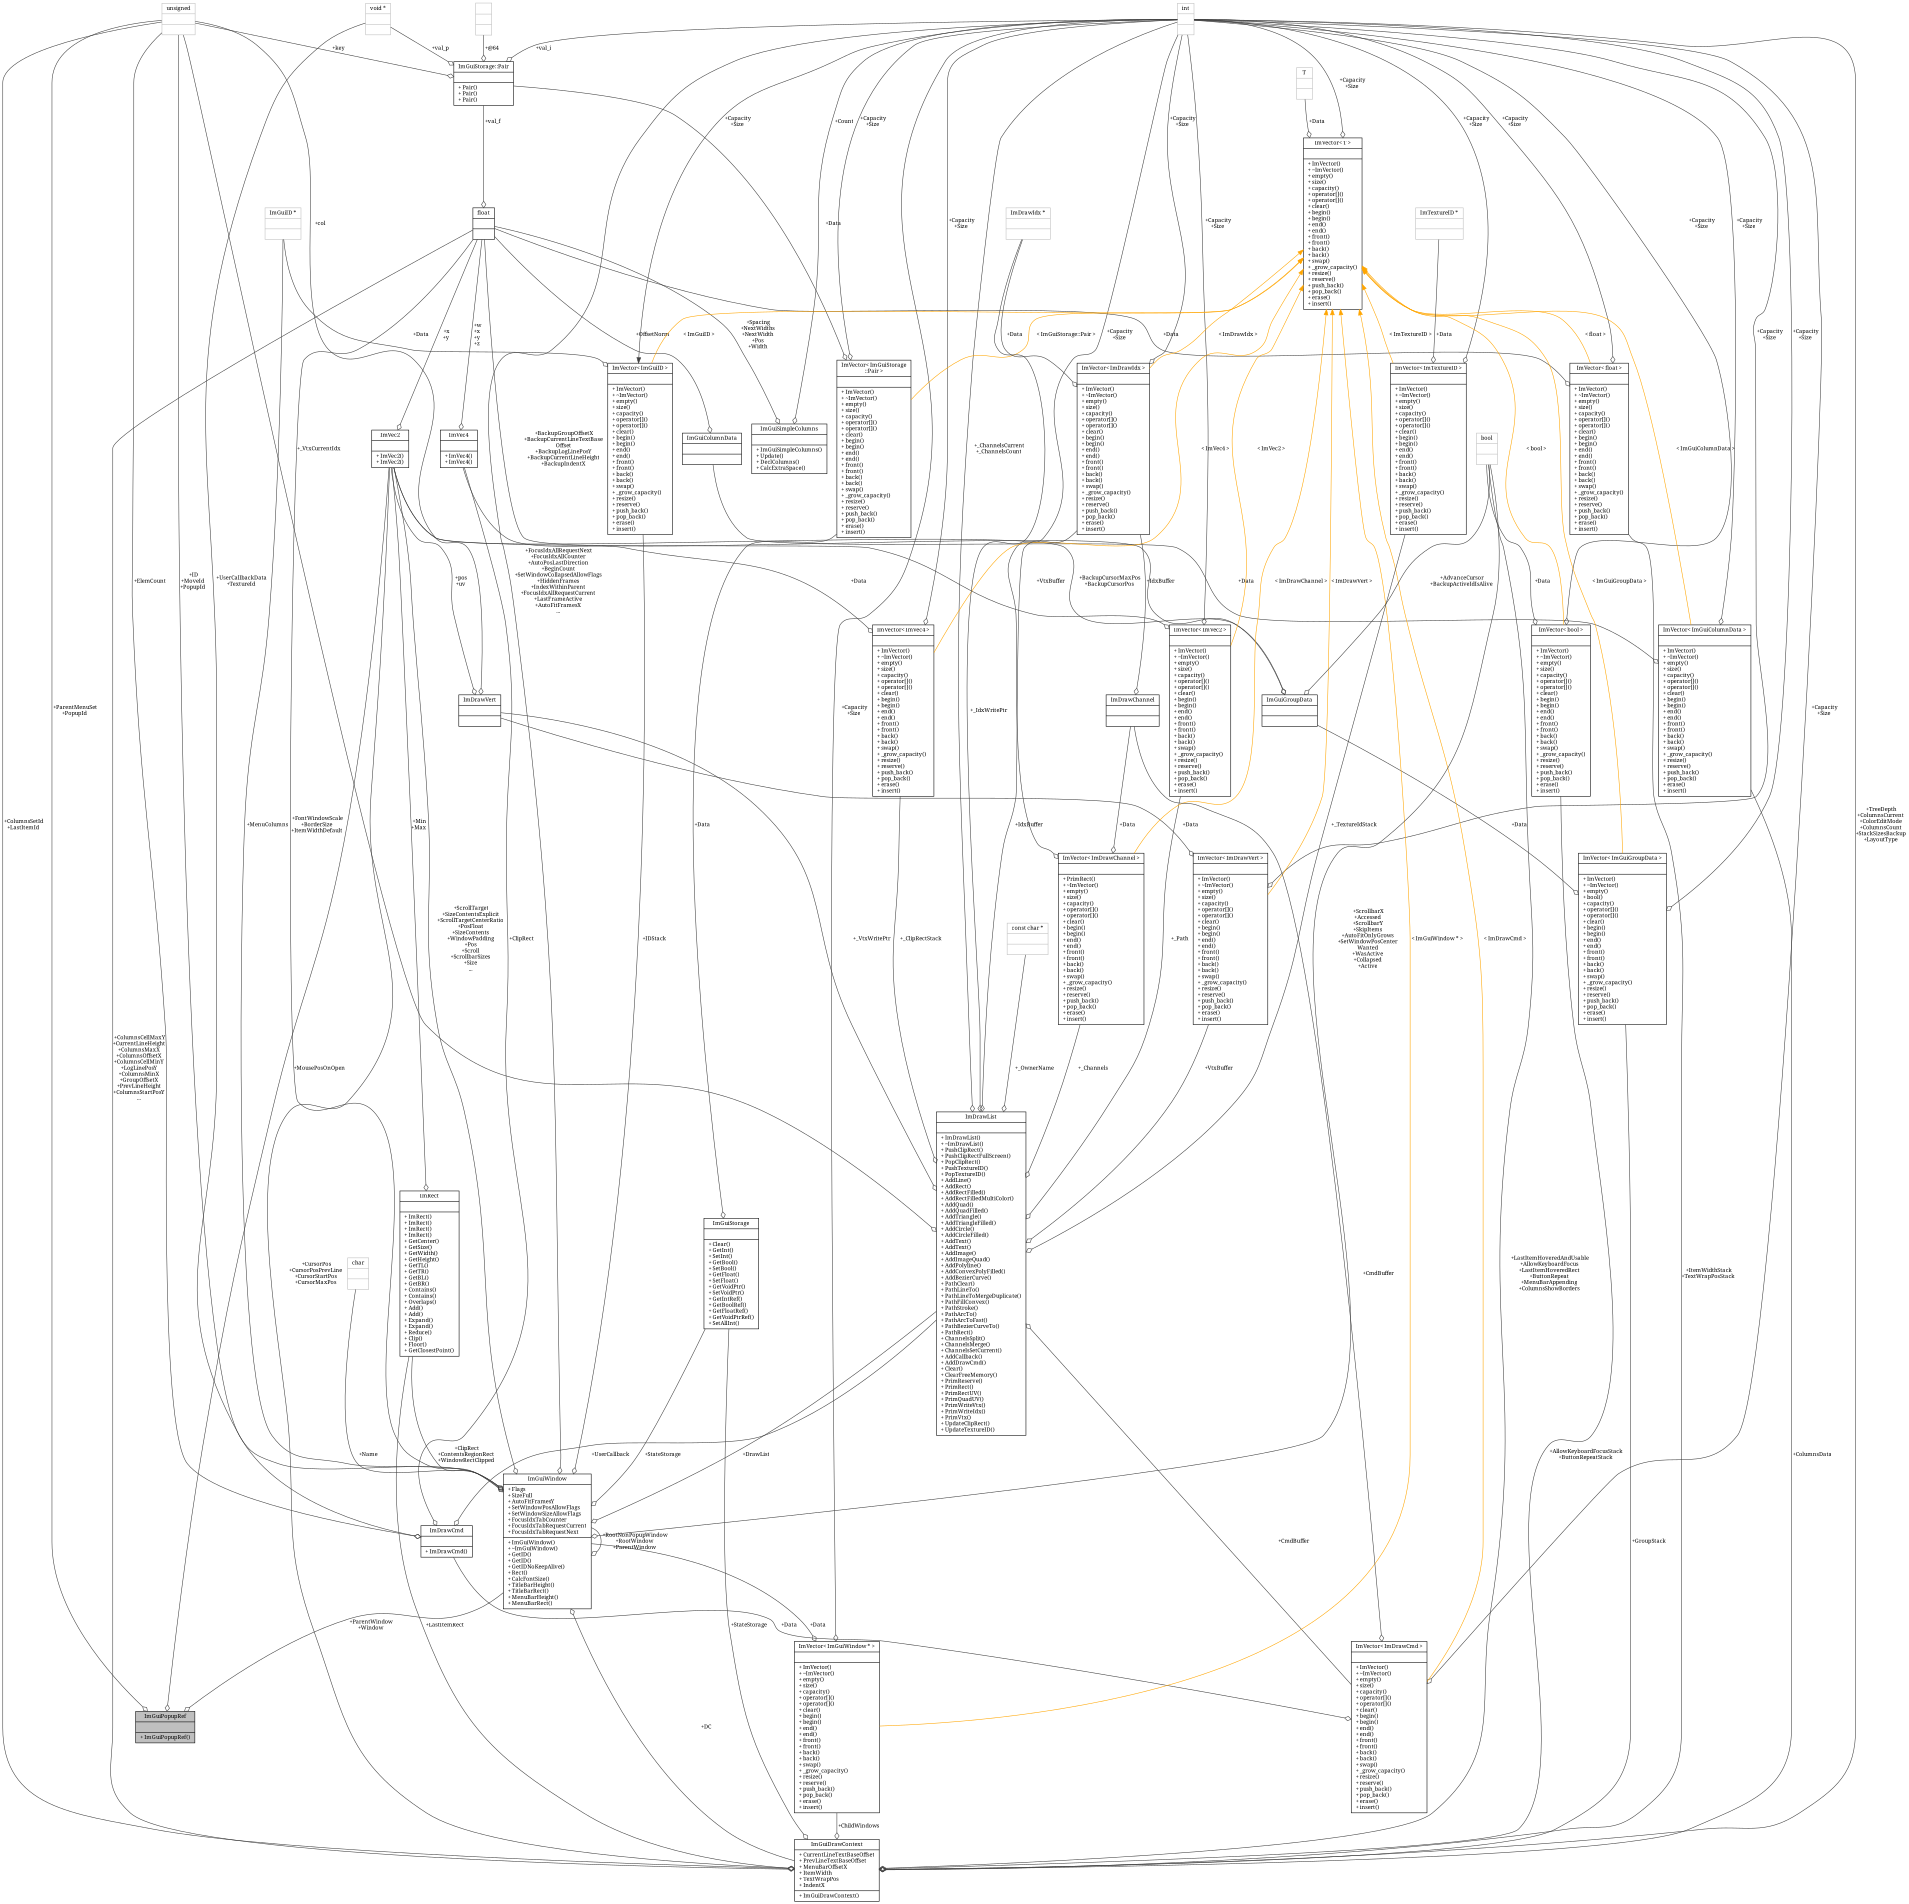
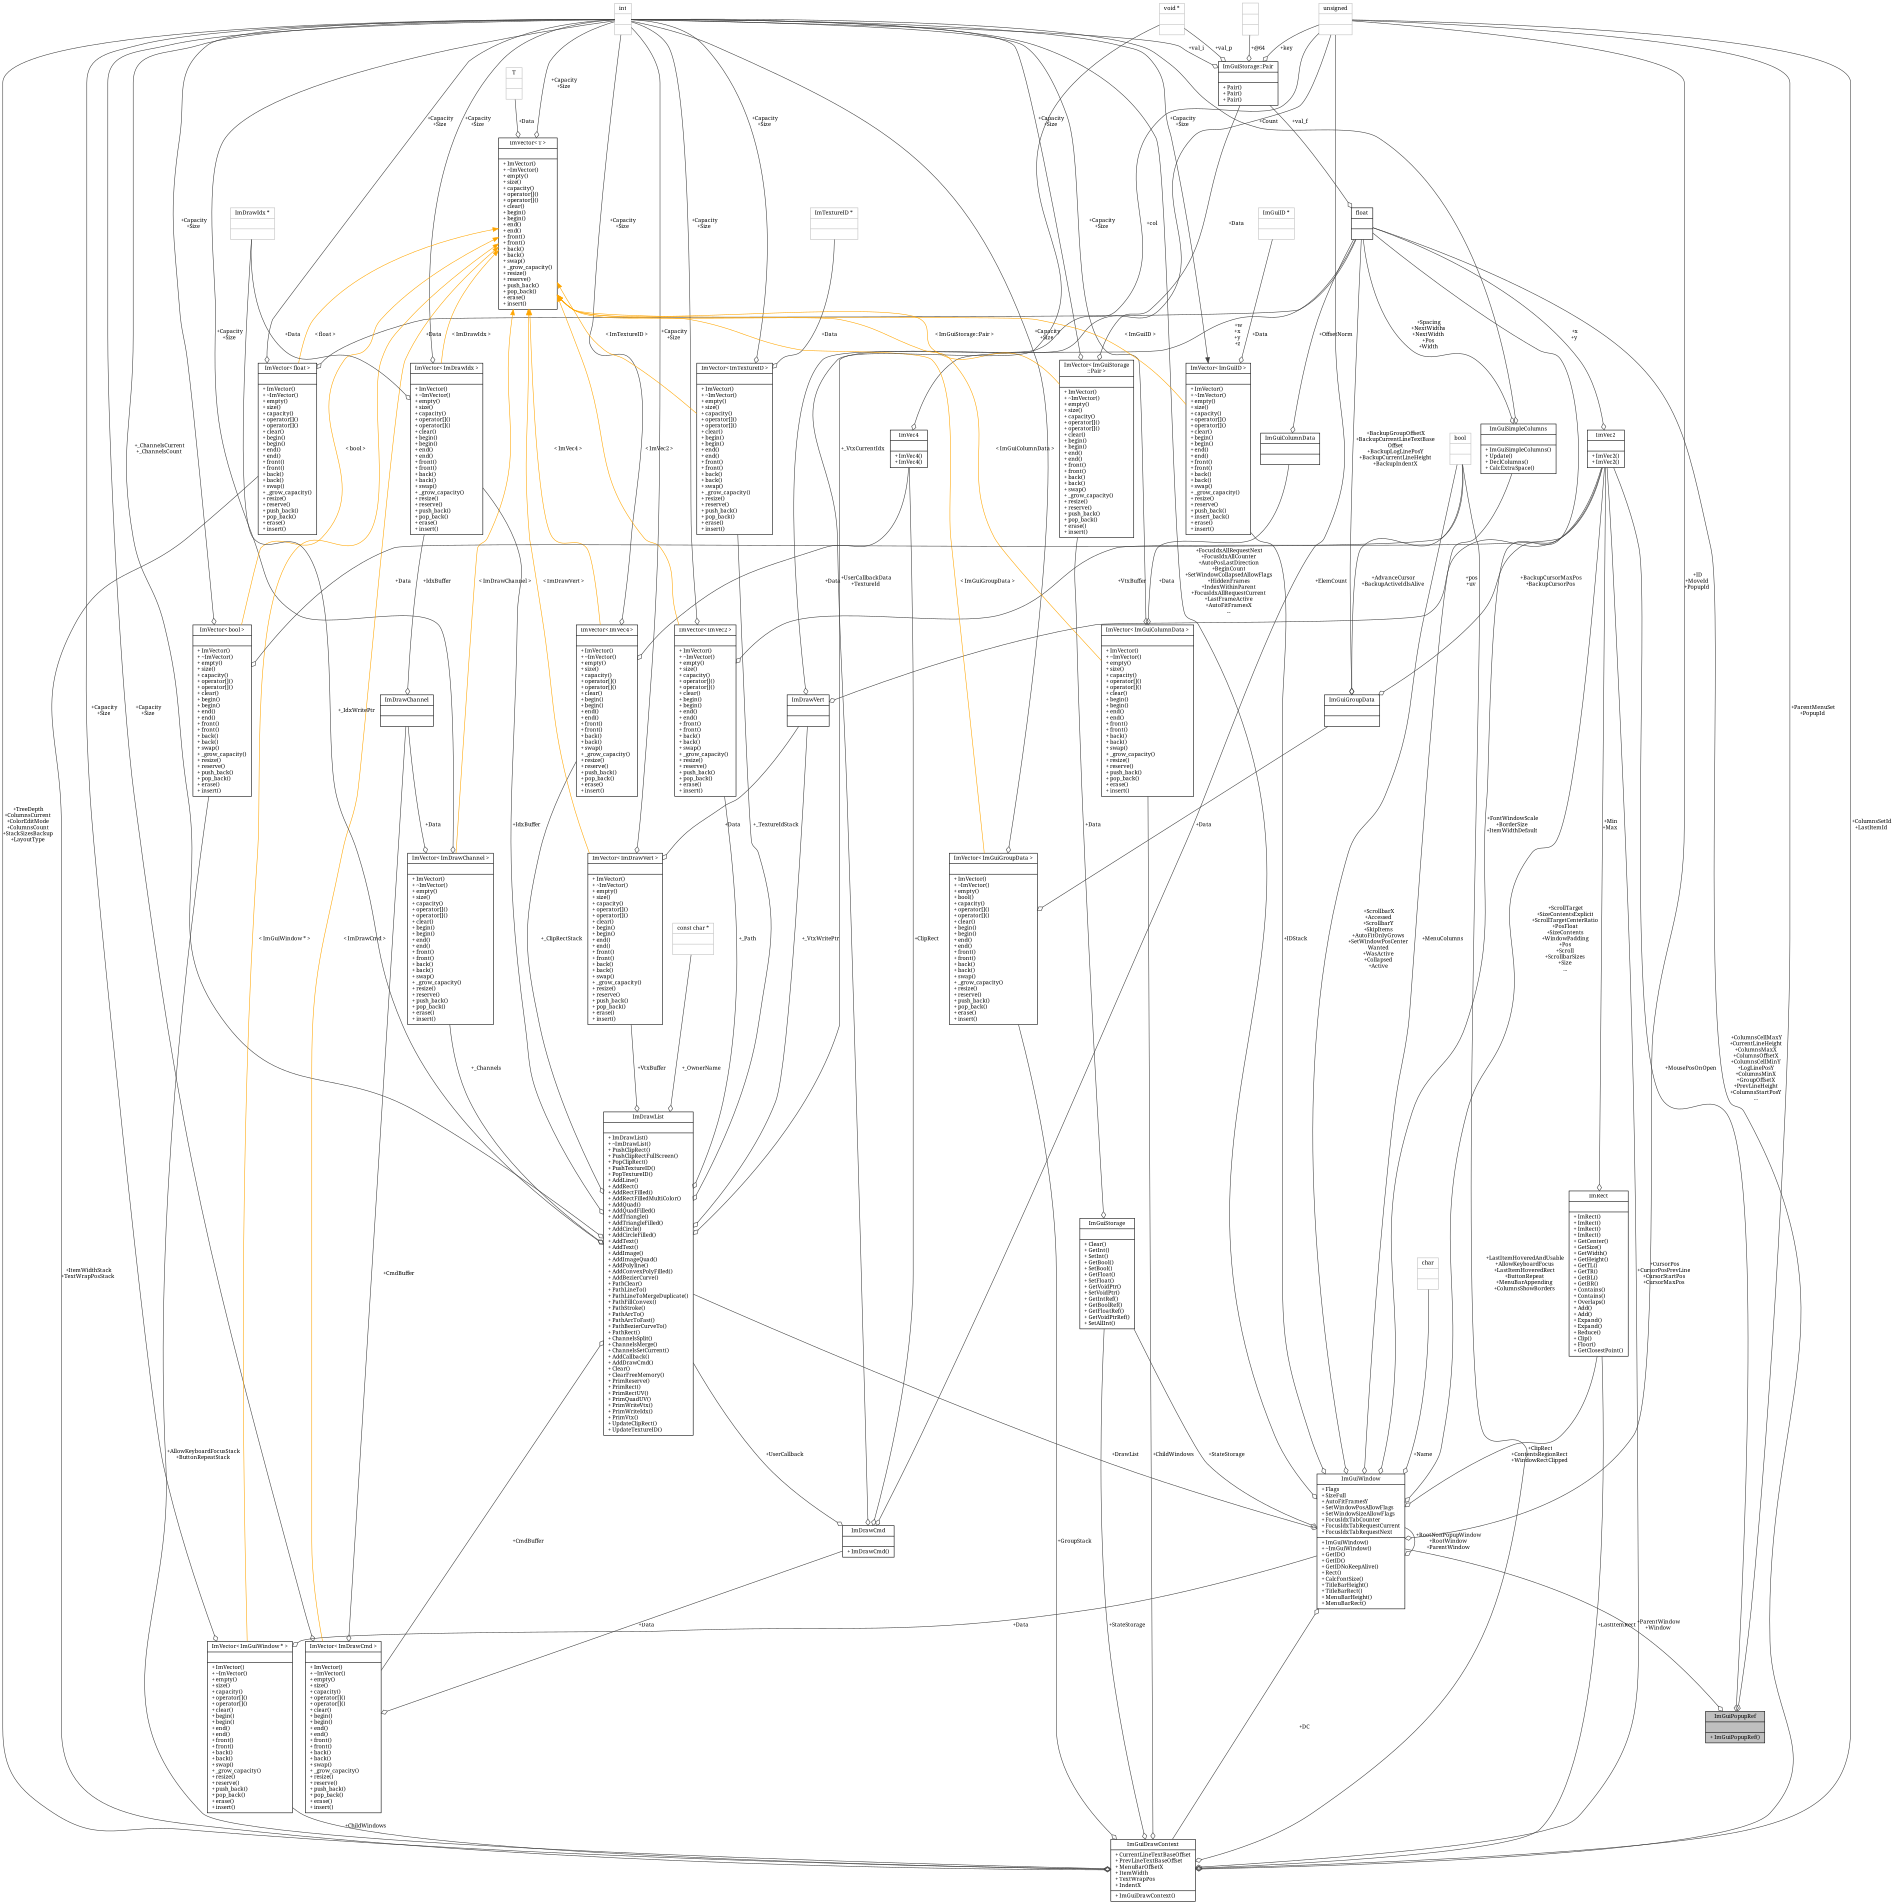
node "ImVector< ImGuiID >": text "+ pop_back()" -> "+ insert_back()"
node "ImVector< ImDrawChannel >": text "+ PrimRect()" -> "+ ImVector()"
edge "ImGuiID *" -> "ImGuiWindow": now "ImGuiSimpleColumns" -> "ImGuiWindow"
edge "ImVector< ImGuiColumnData >" -> "ImGuiDrawContext": label " +ColumnsData" -> " +ChildWindows"
